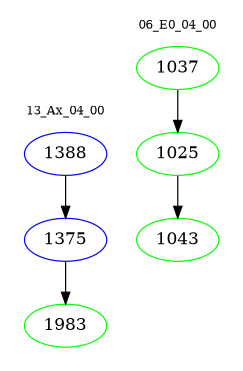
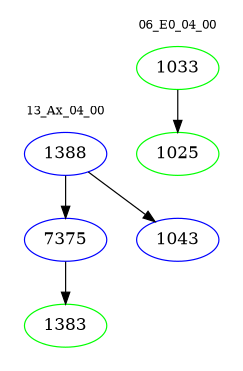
node "1037": label "1037" -> "1033"
edge "1025" -> "1043": now "1388" -> "1043"
node "1375": label "1375" -> "7375"
node "1043": color green -> blue
node "1983": label "1983" -> "1383"
